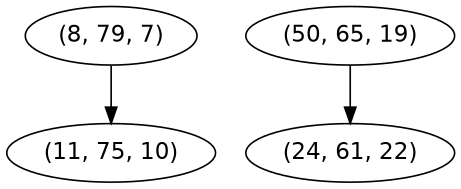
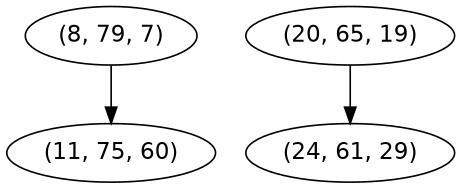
node "(50, 65, 19)": label "(50, 65, 19)" -> "(20, 65, 19)"
node "(11, 75, 10)": label "(11, 75, 10)" -> "(11, 75, 60)"
node "(24, 61, 22)": label "(24, 61, 22)" -> "(24, 61, 29)"
